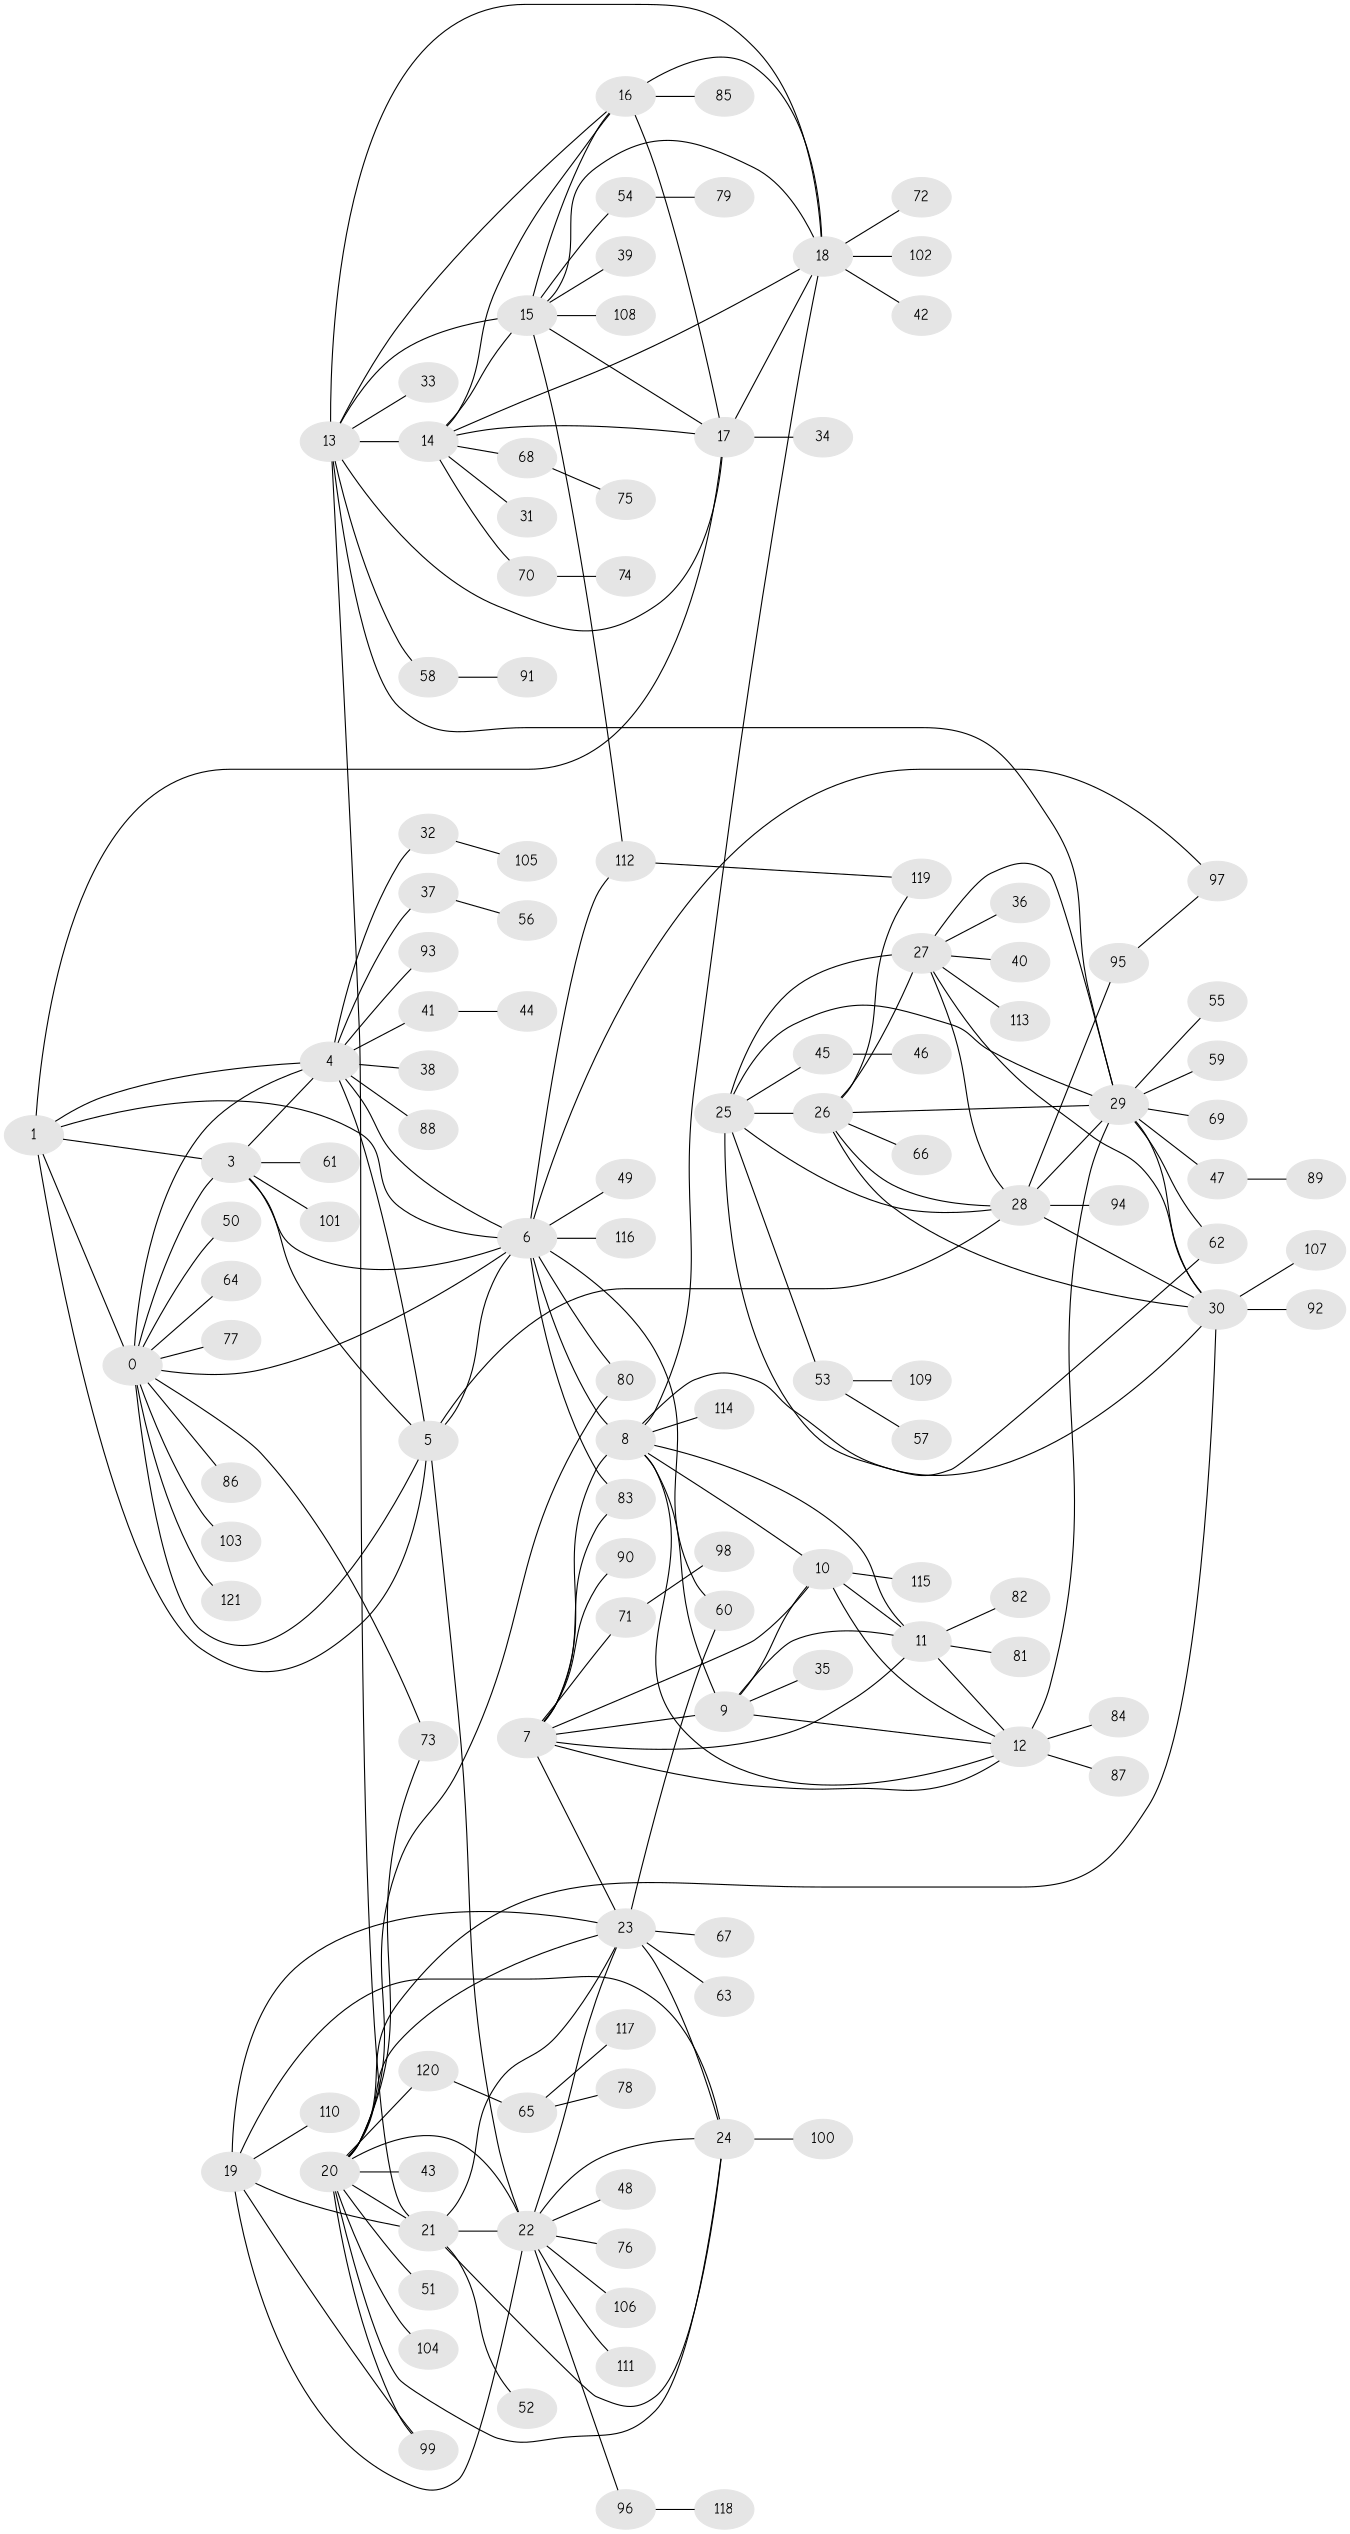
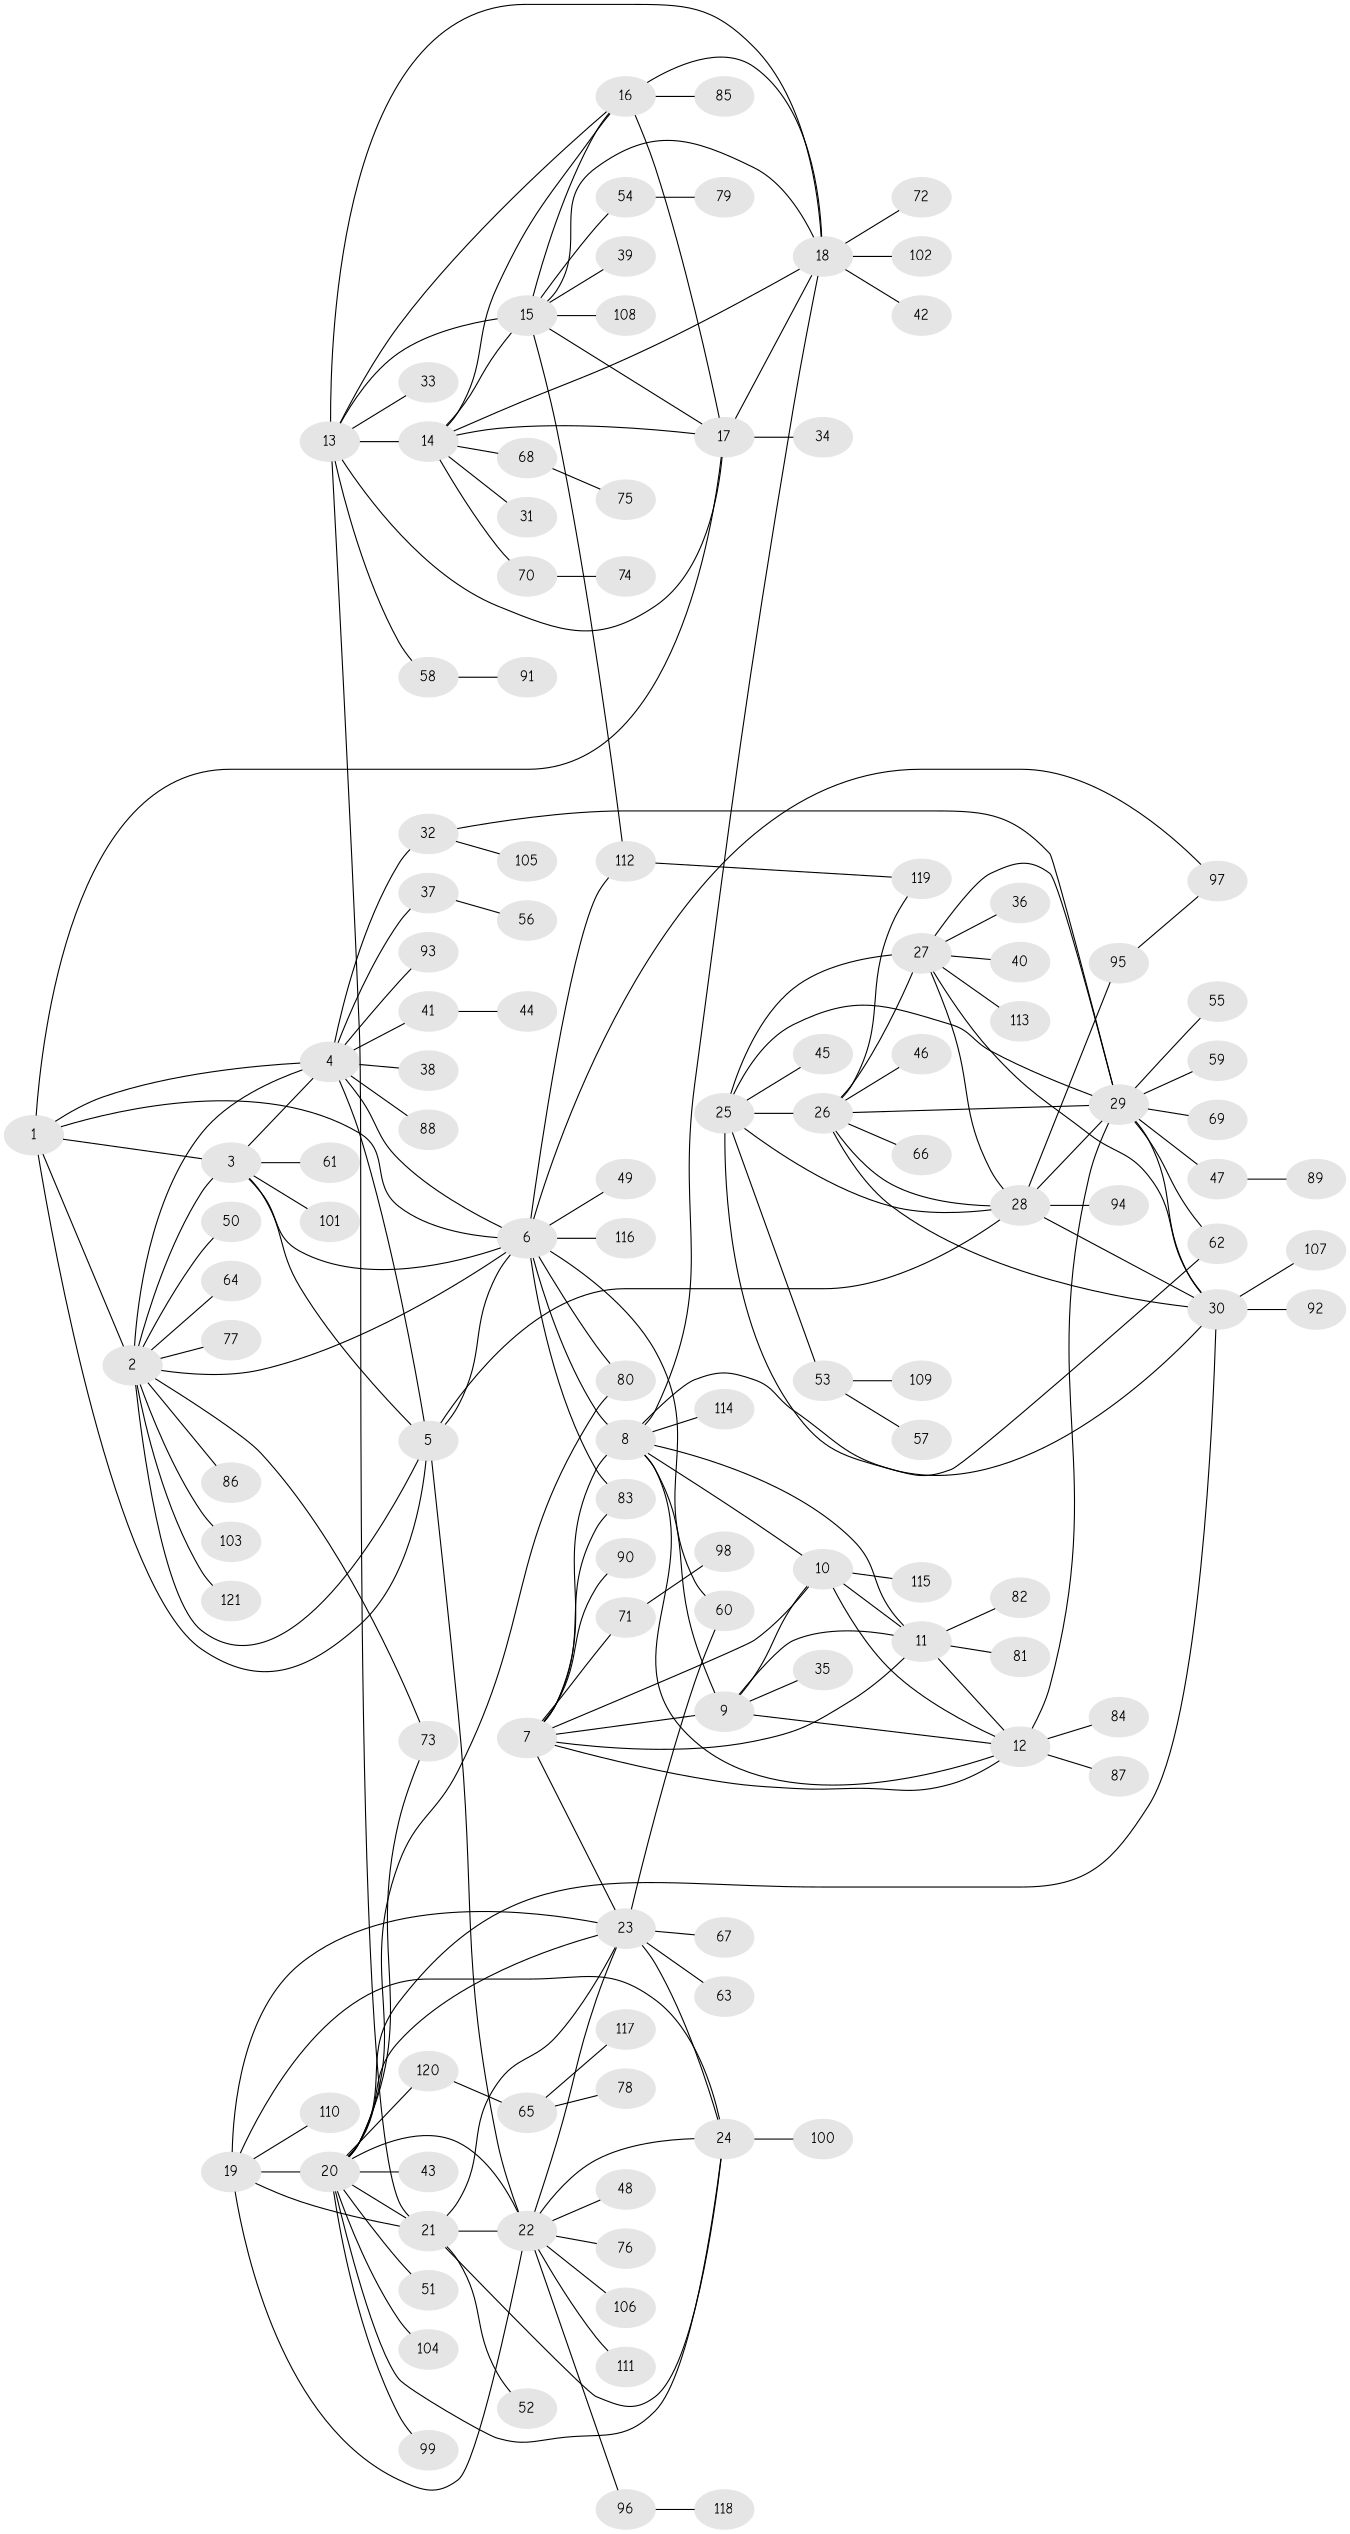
edge "13" -- "29": now "32" -- "29"
edge "45" -- "46": now "26" -- "46"
node "0": label "0" -> "2"
edge "19" -- "99": now "19" -- "20"
